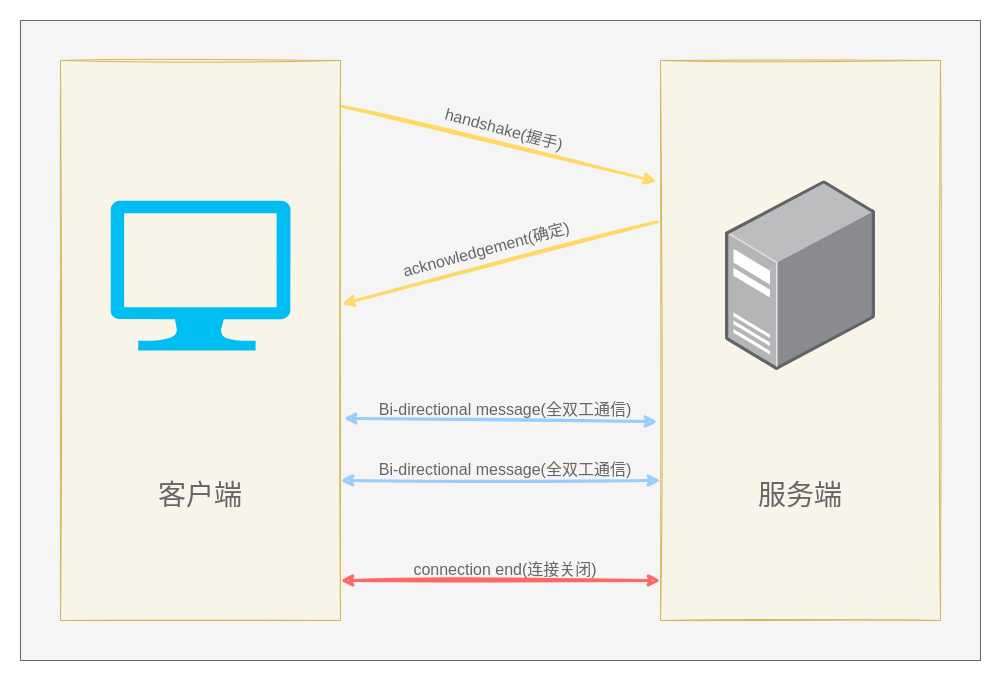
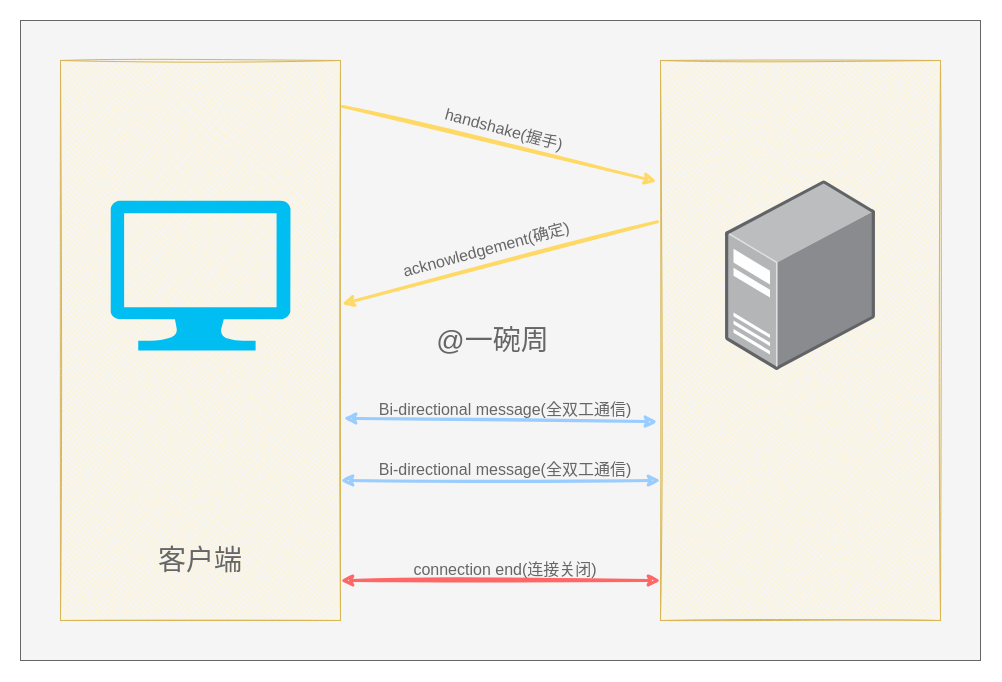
node "@一碗周": added
node "客户端": moved (201, 496) -> (201, 561)
node "服务端": removed
